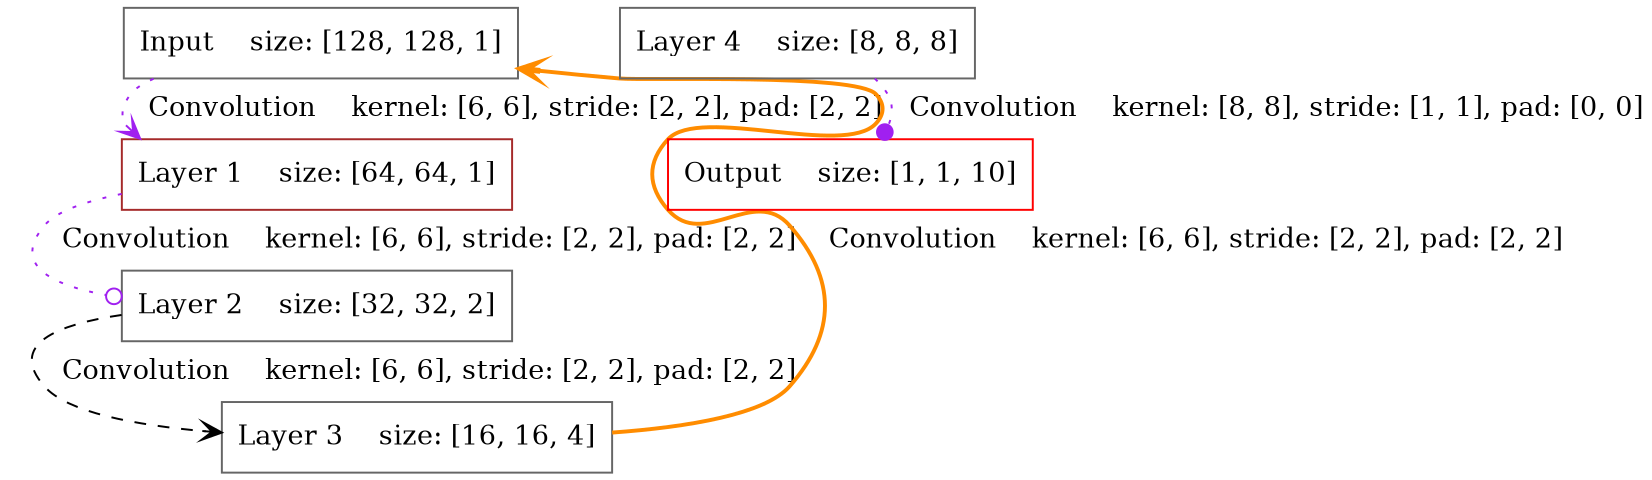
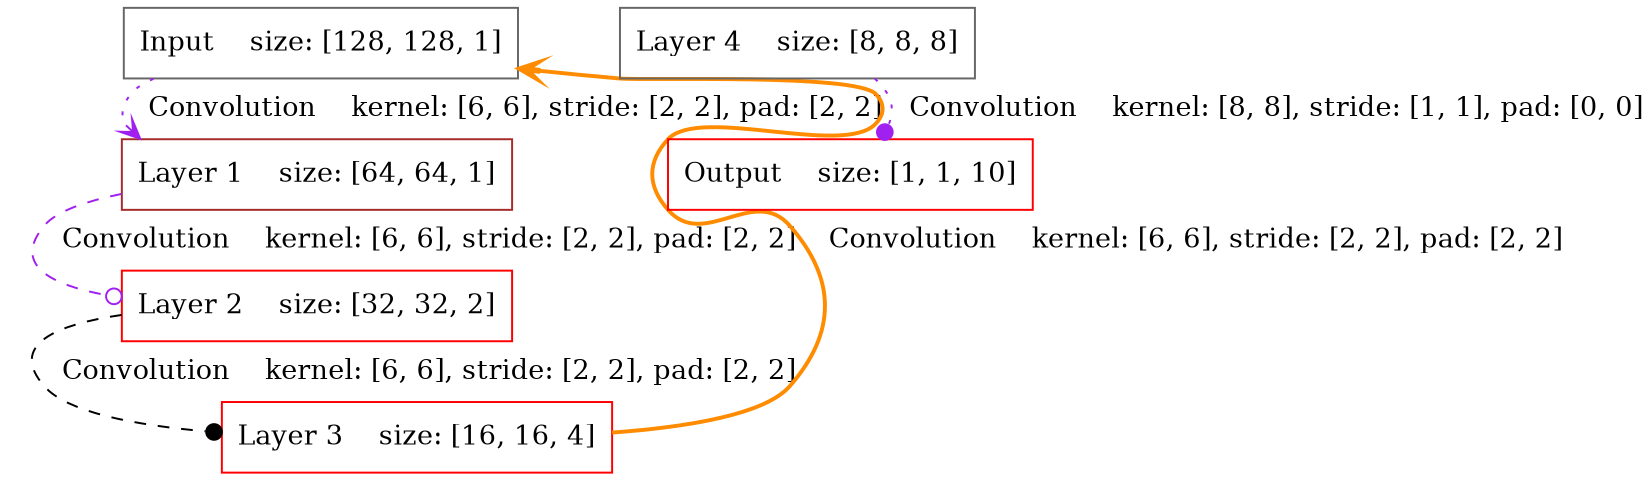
edge "Layer 1    size: [64, 64, 1]" -> "Layer 2    size: [32, 32, 2]": style dotted -> dashed
node "Layer 2    size: [32, 32, 2]": color gray40 -> red
edge "Layer 2    size: [32, 32, 2]" -> "Layer 3    size: [16, 16, 4]": arrowhead vee -> dot
node "Layer 3    size: [16, 16, 4]": color gray40 -> red
